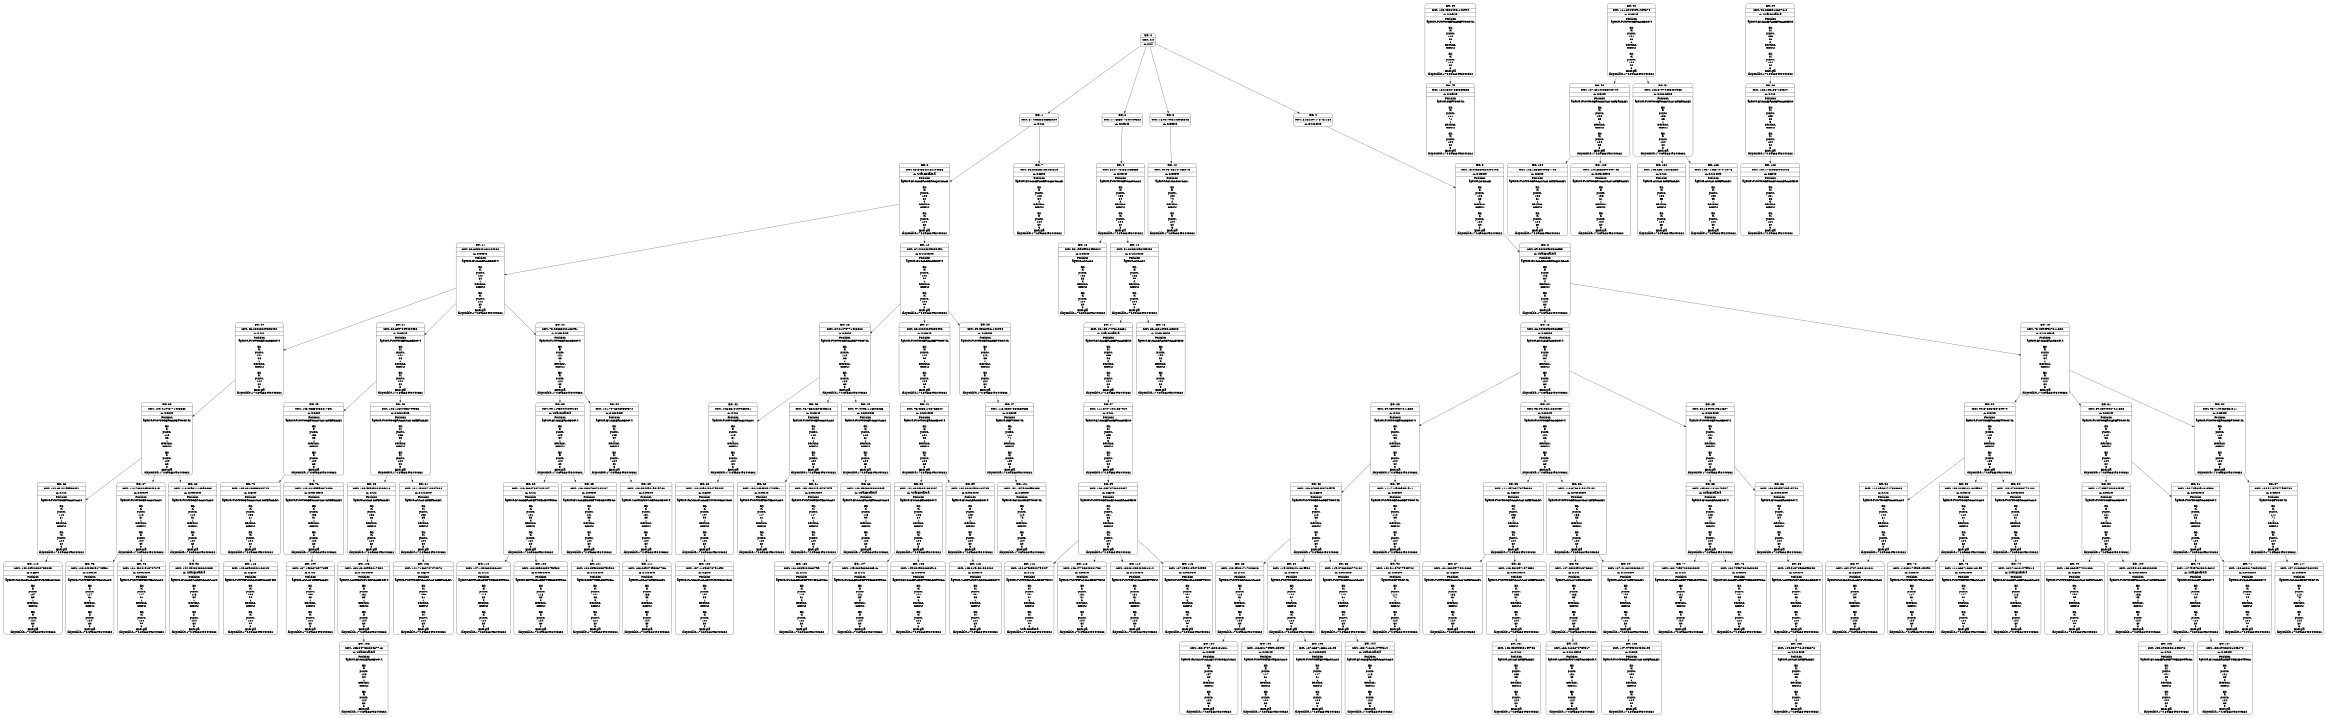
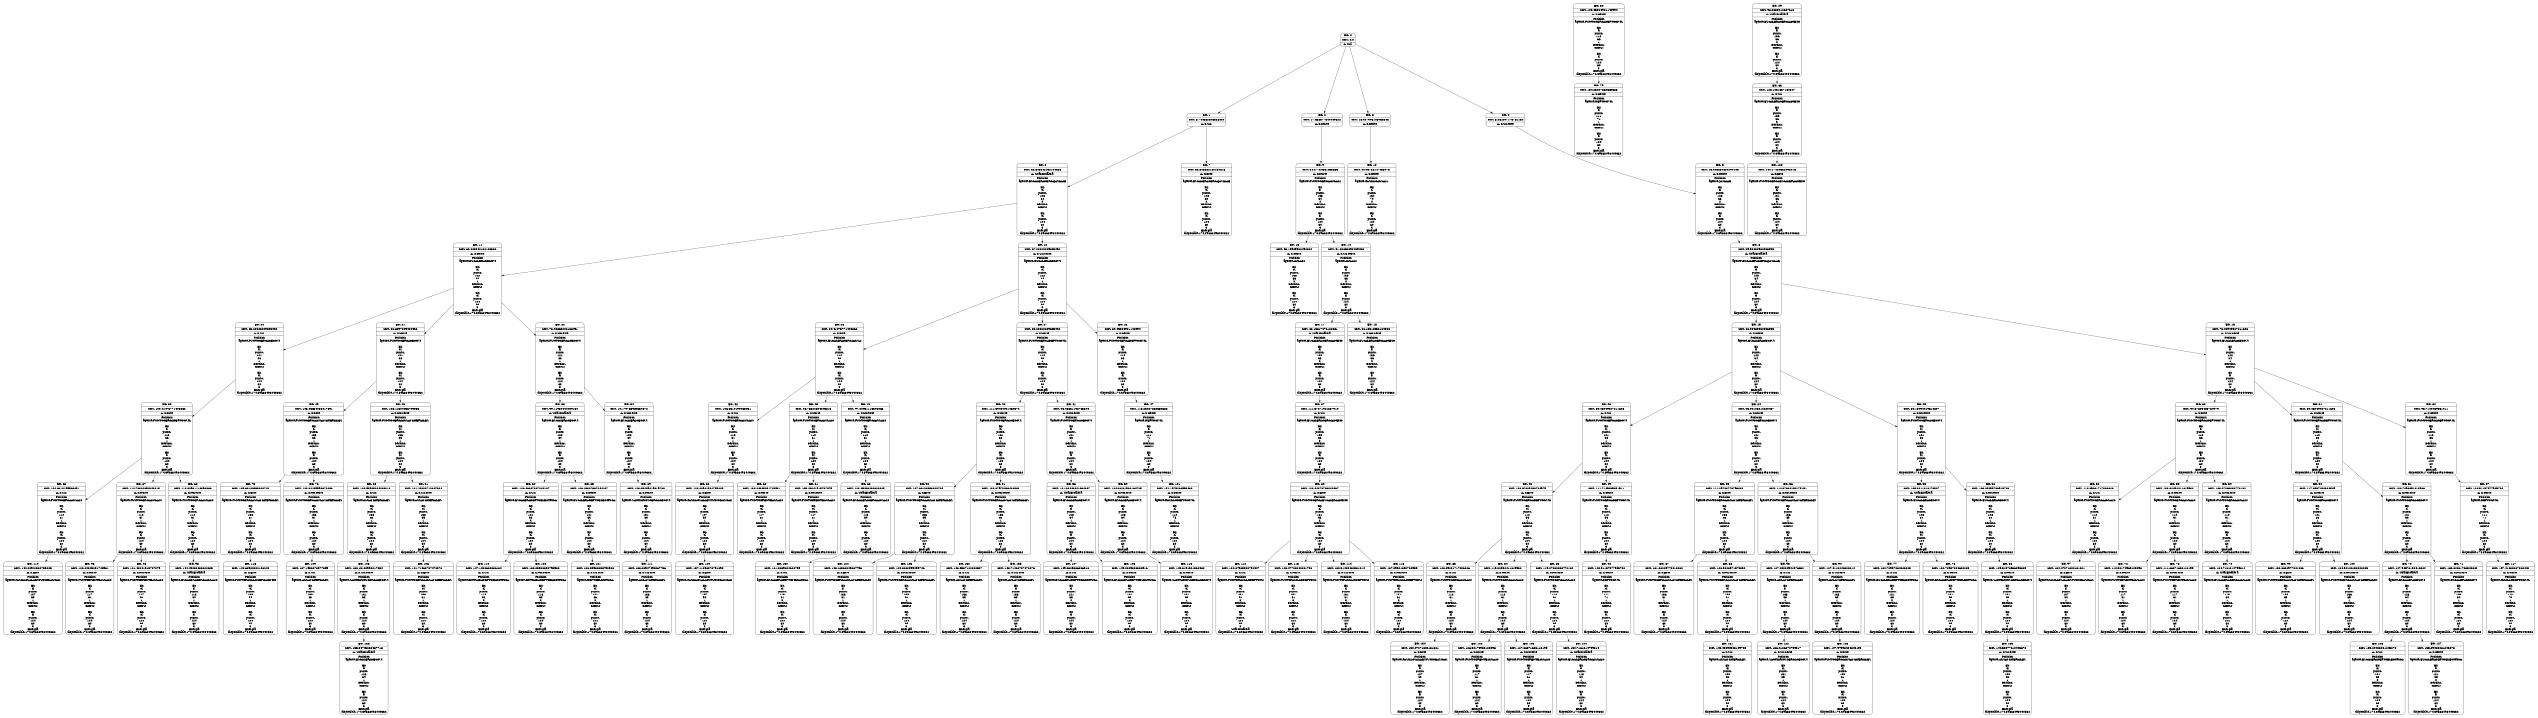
node "EO: 26": text "agente:PUNTOCERCADEPTOCIVIL" -> "agente:ESCALERACERCAAULA"
edge "EO: 27" -> "EO: 40": added
